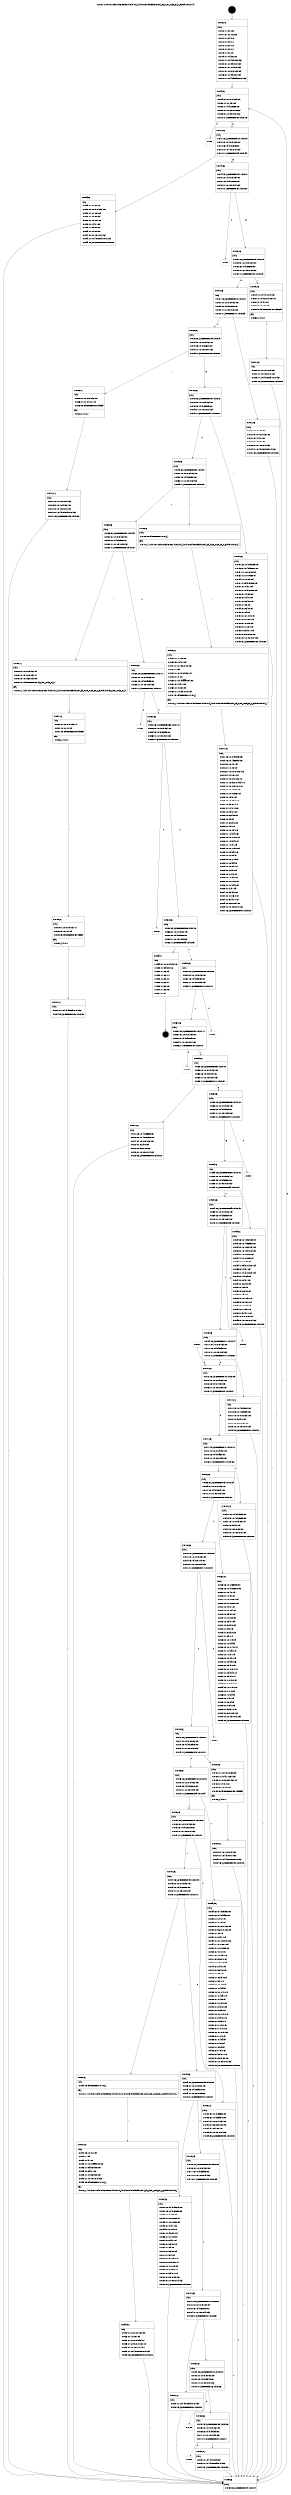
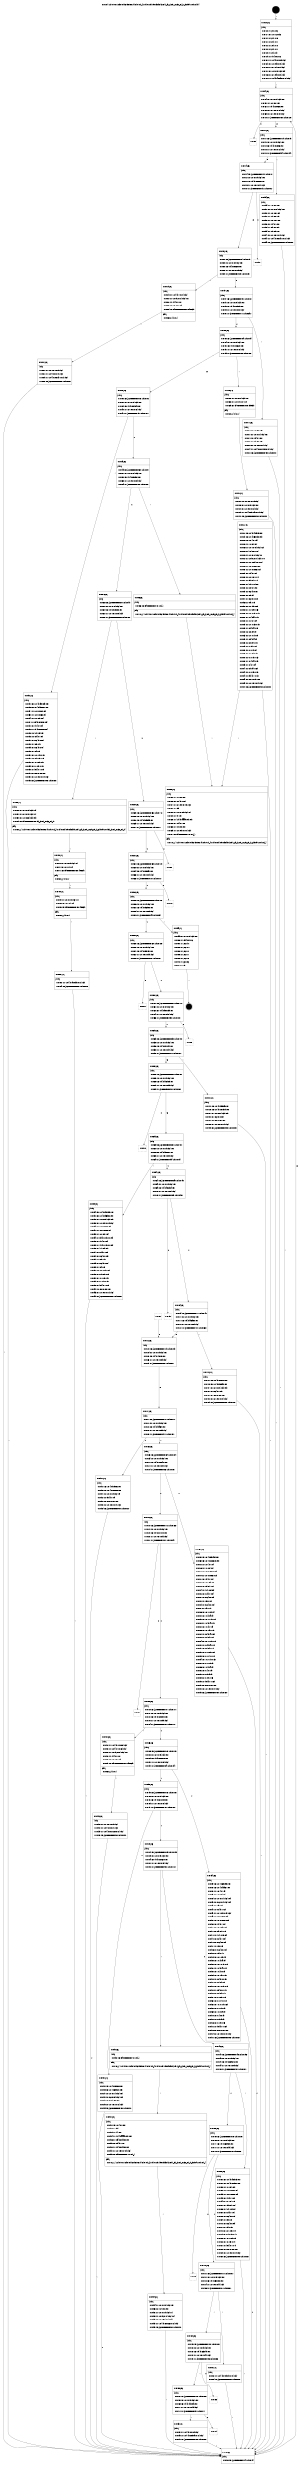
edge "0x40193a [44]" -> "0x401966 [160]": reversed
node "0x401e7c": added
